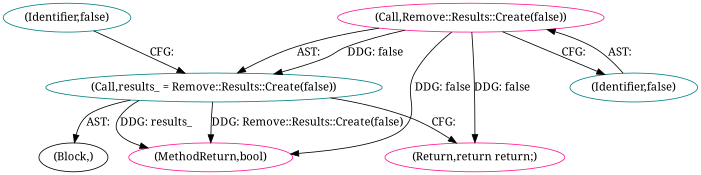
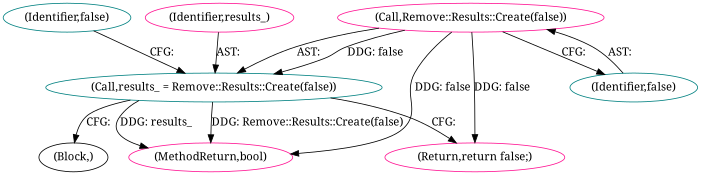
node "(Identifier,results_)": added
edge "(Call,results_ = Remove::Results::Create(false))" -> "(Block,)": label "AST: " -> "CFG: "
node "(Return,return return;)": label "(Return,return return;)" -> "(Return,return false;)"
